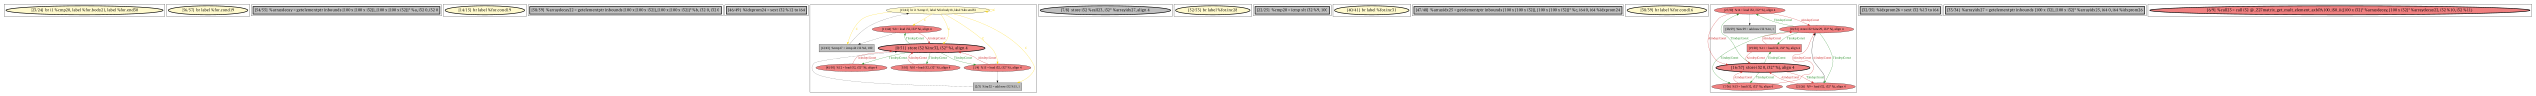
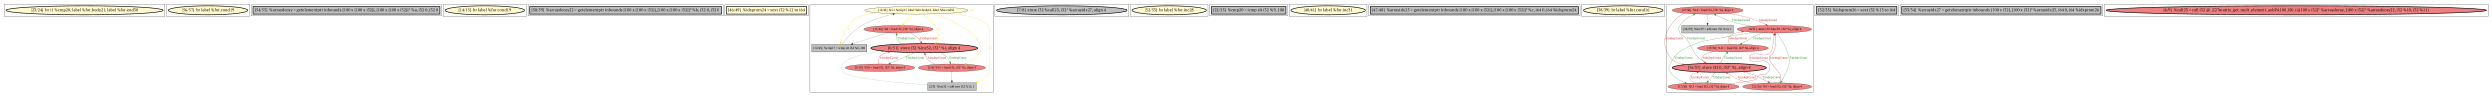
node "[46/49]  %idxprom24 = sext i32 %12 to i64": fillcolor grey -> lemonchiffon
node "[19/20]  %11 = load i32, i32* %j, align 4": shape box -> ellipse
edge "[21/26]  %9 = load i32, i32* %j, align 4" -> "[18/31]  store i32 %inc29, i32* %j, align 4": color black -> firebrick3
node "[45/50]  %12 = load i32, i32* %i, align 4": removed
edge "[2/3]  %inc32 = add nsw i32 %15, 1" -> "[0/51]  store i32 %inc32, i32* %i, align 4": color black -> forestgreen
